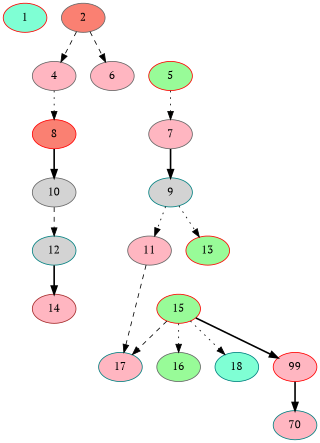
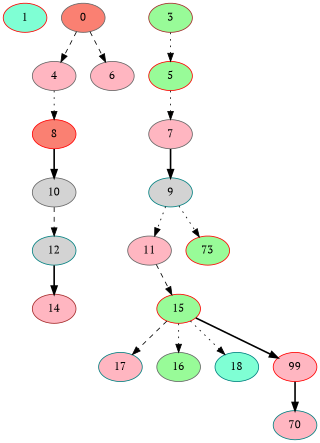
node "2": label "2" -> "0"
node "3": added
node "13": label "13" -> "73"
edge "11" -> "17": now "11" -> "15"
